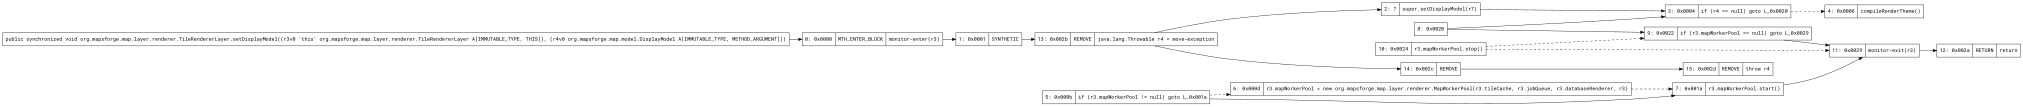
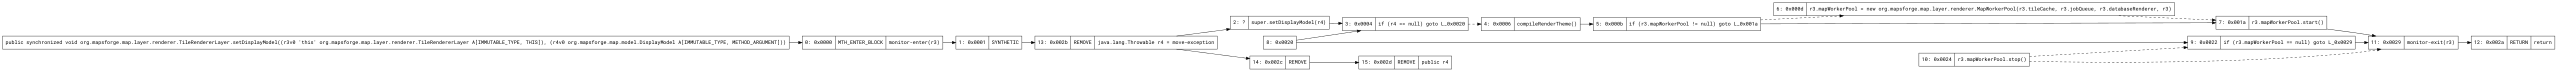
node "2: ?": text "super.setDisplayModel(r7)" -> "super.setDisplayModel(r4)"
edge "4: 0x0006" -> "5: 0x000b": added
node "15: 0x002d": text "throw r4" -> "public r4"
